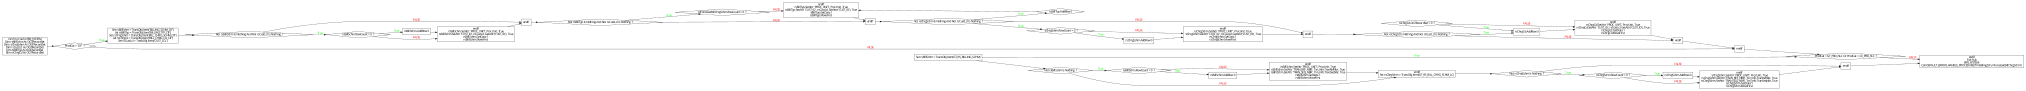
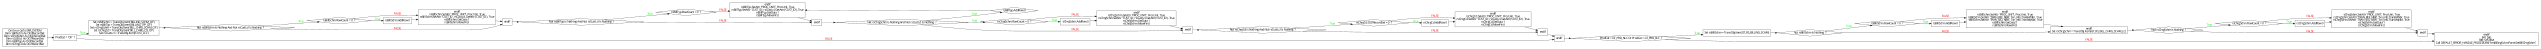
node "mForceGetBillChrgSchm.RowCount = 0  ?": label "mForceGetBillChrgSchm.RowCount = 0  ?" -> "rsBillTyp.RowCount = 0  ?"
edge "Not rsChrgCd Is Nothing And Not rsCustLcl Is Nothing  ?" -> "rsChrgCd.AddRow 0": now "Not rsChrgCd Is Nothing And Not rsCustLcl Is Nothing  ?" -> "rsChrgCd.OGTRecordSet = 0  ?"
node "ProdCat = 'CIF'  ?": shape diamond -> box
edge "Set rsBillSchm = TransObj.Item(GT_RS_BILLING_SCHM)" -> "ProdCat = GT_PRD_NLC Or ProdCat = GT_PRD_XLC  ?": reversed
